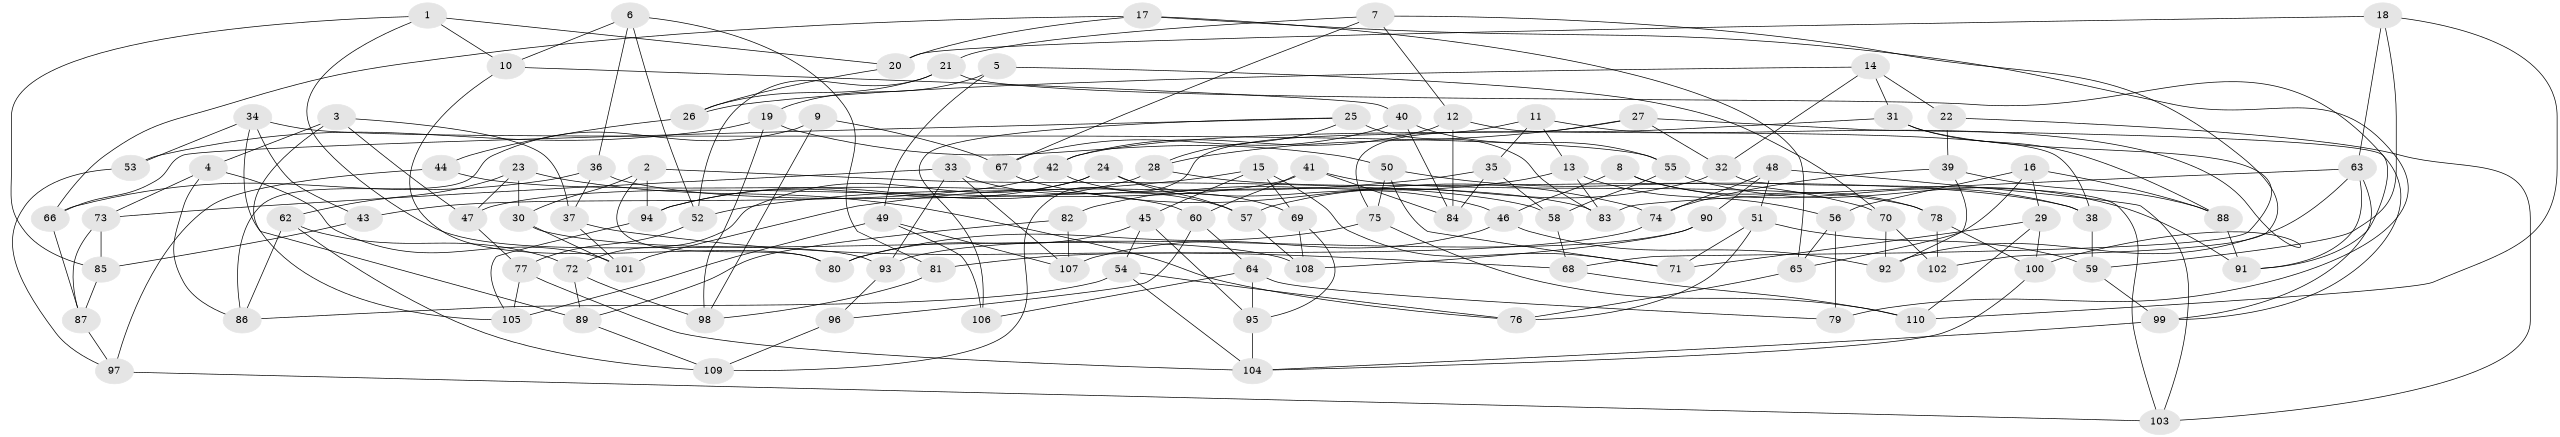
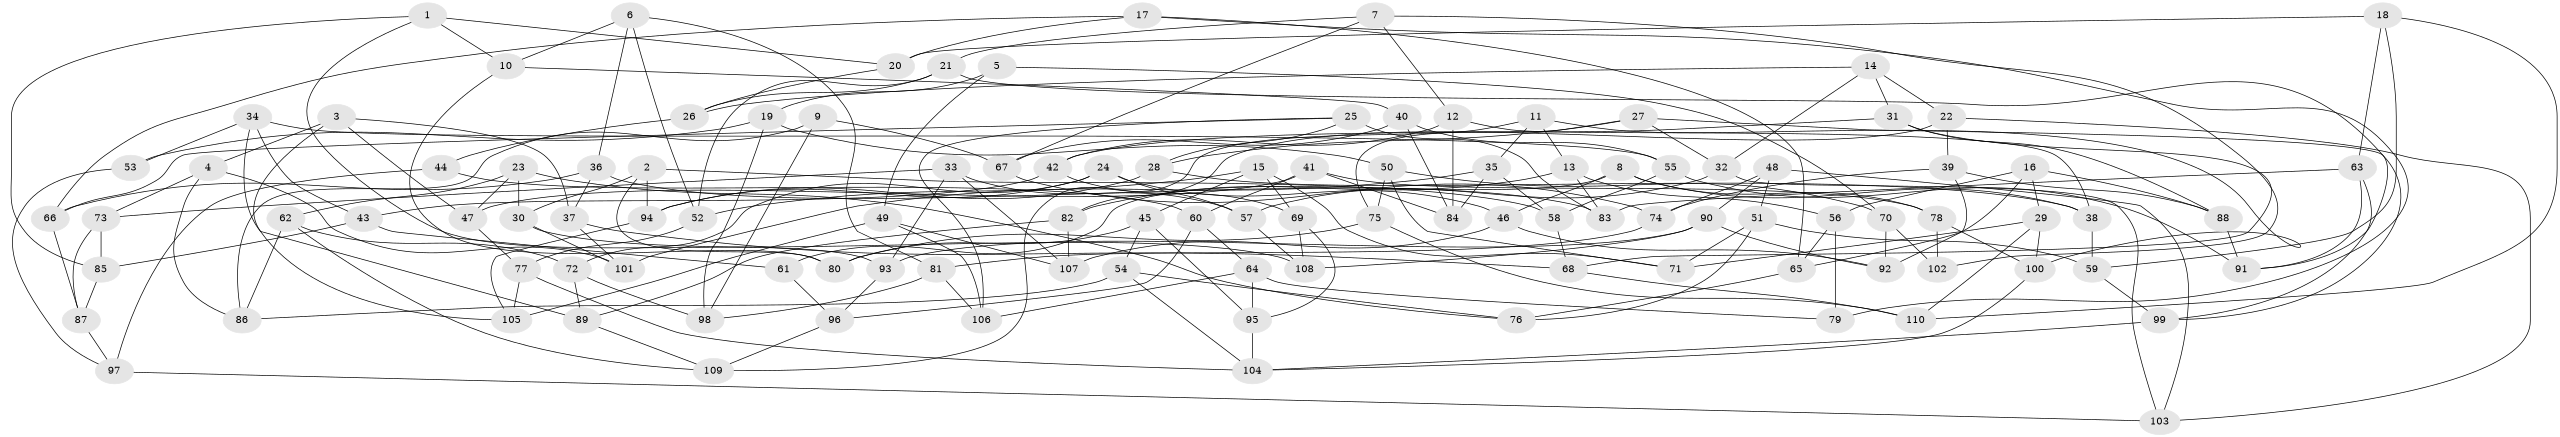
edge "22" -- "82": added
edge "63" -- "92": now "90" -- "92"
node "61": added
edge "81" -- "106": added
